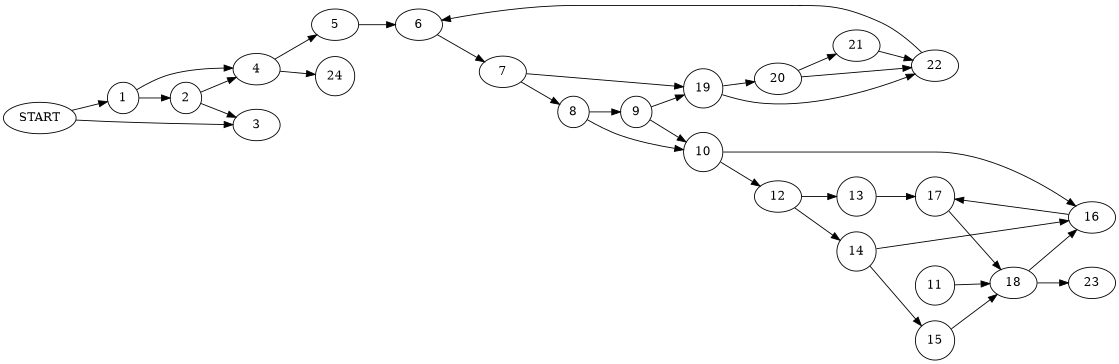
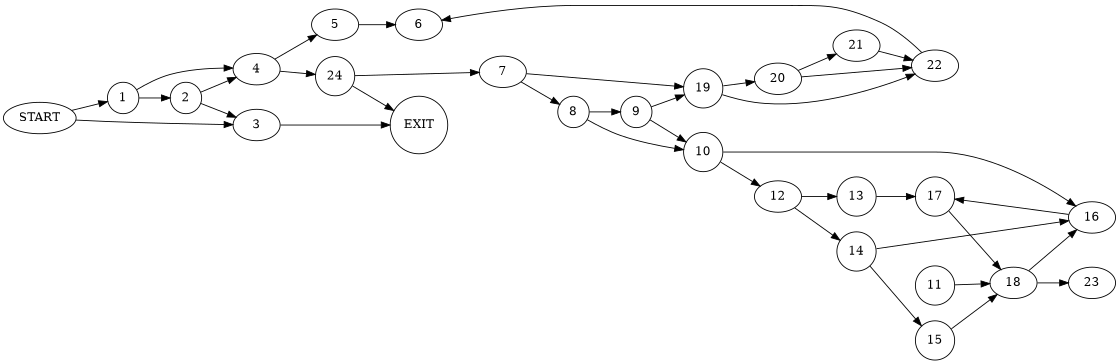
edge "6" -> "7": now "24" -> "7"
node "EXIT": added
